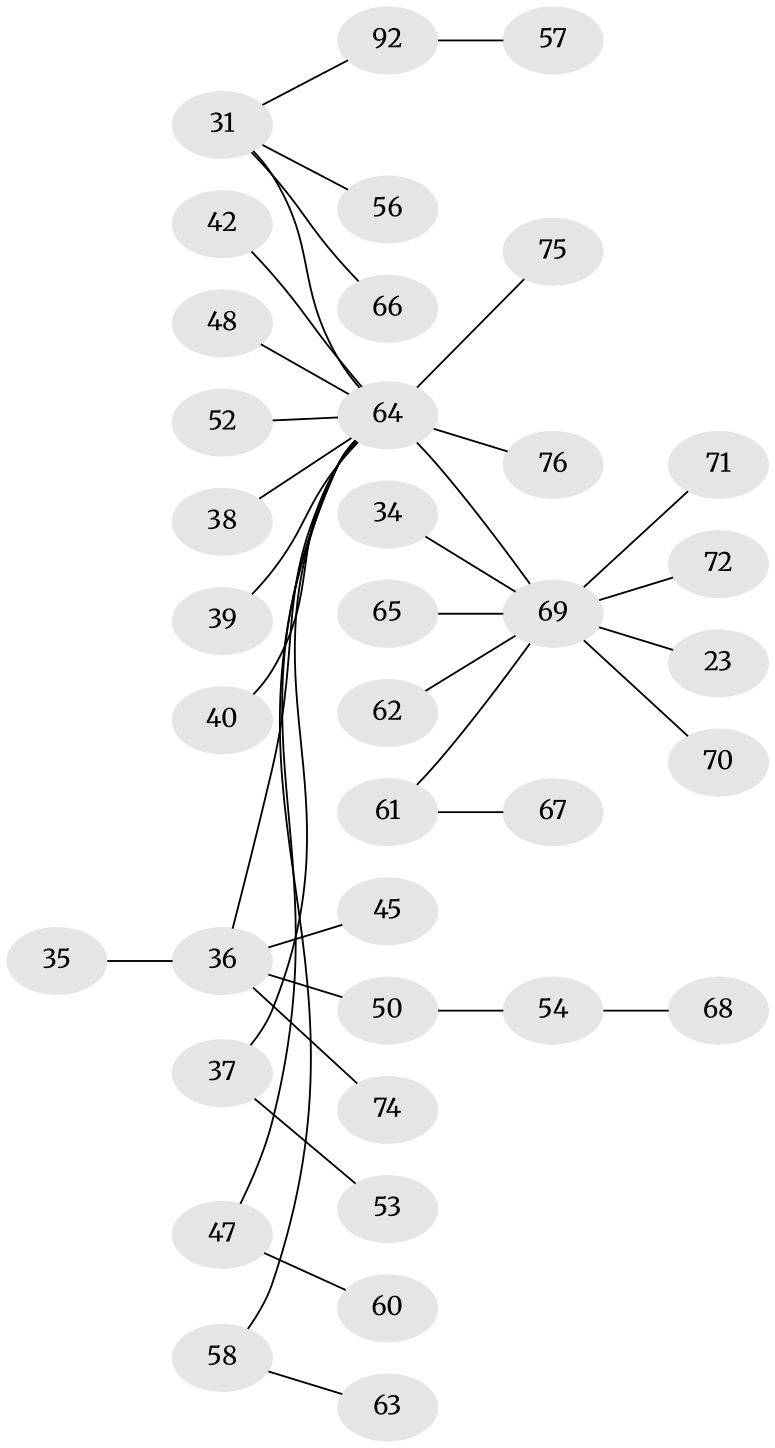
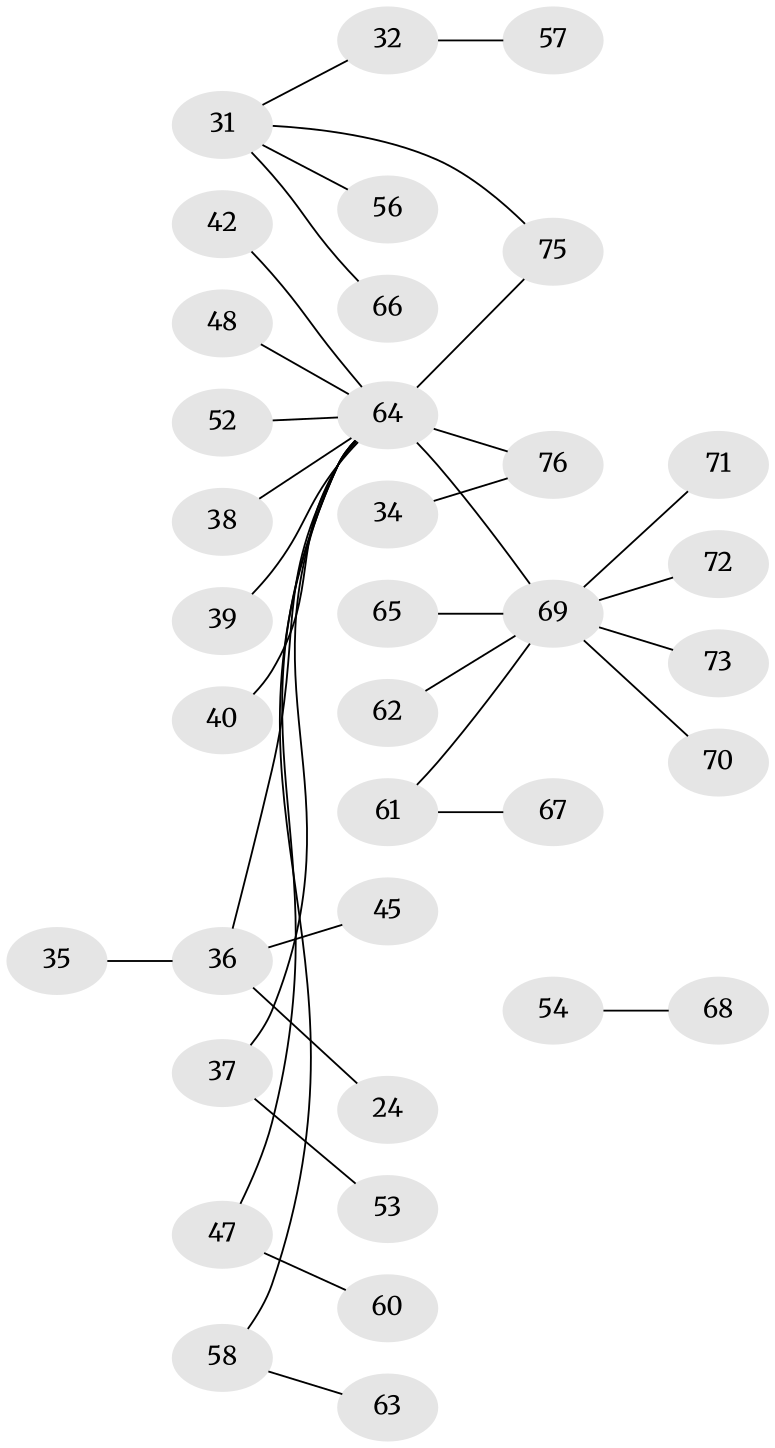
node "92": label "92" -> "32"
edge "31" -- "64": now "31" -- "75"
edge "34" -- "69": now "34" -- "76"
node "23": label "23" -> "73"
node "50": removed
node "74": label "74" -> "24"
